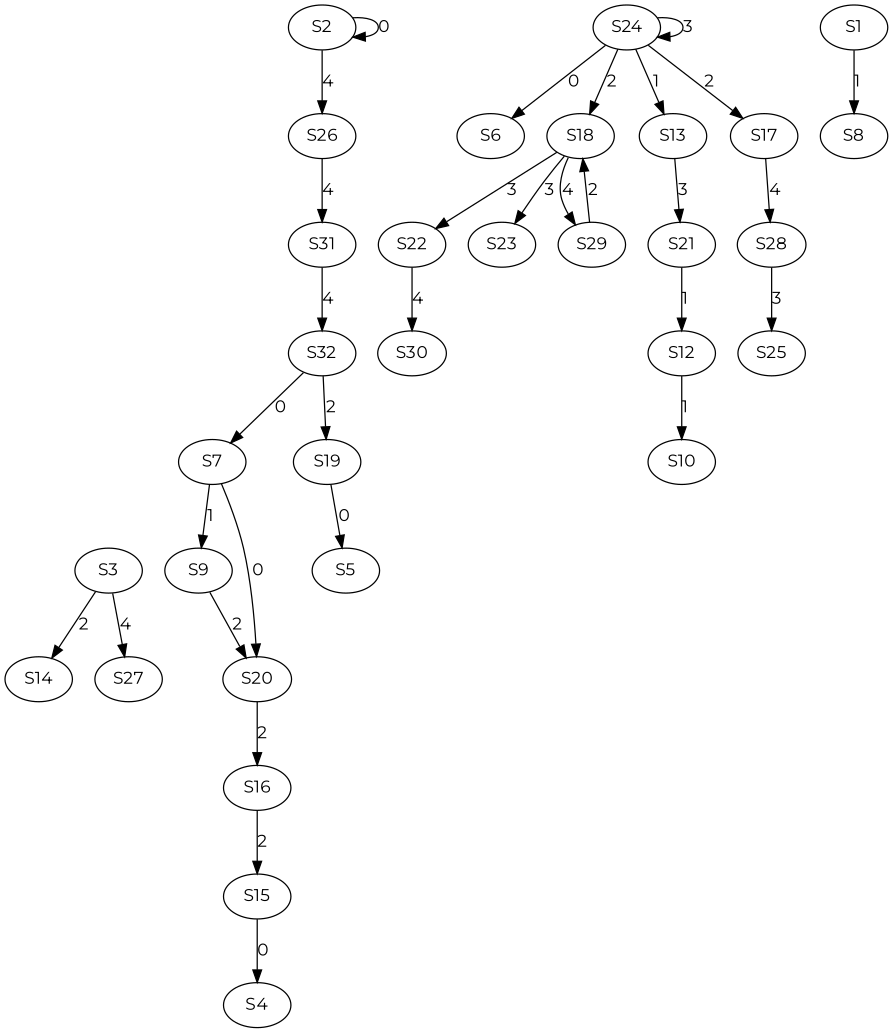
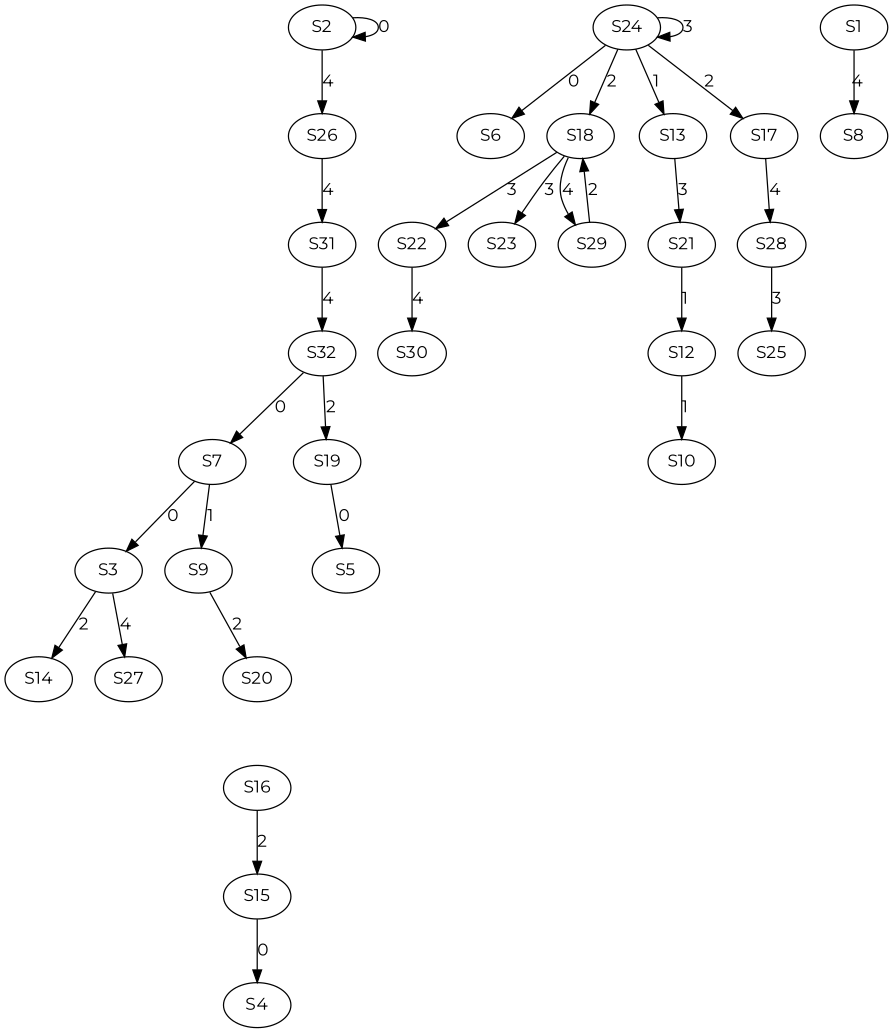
edge "S1" -> "S8": label "1" -> "4"
edge "S7" -> "S20": now "S7" -> "S3"
edge "S20" -> "S16": removed, label "2"
